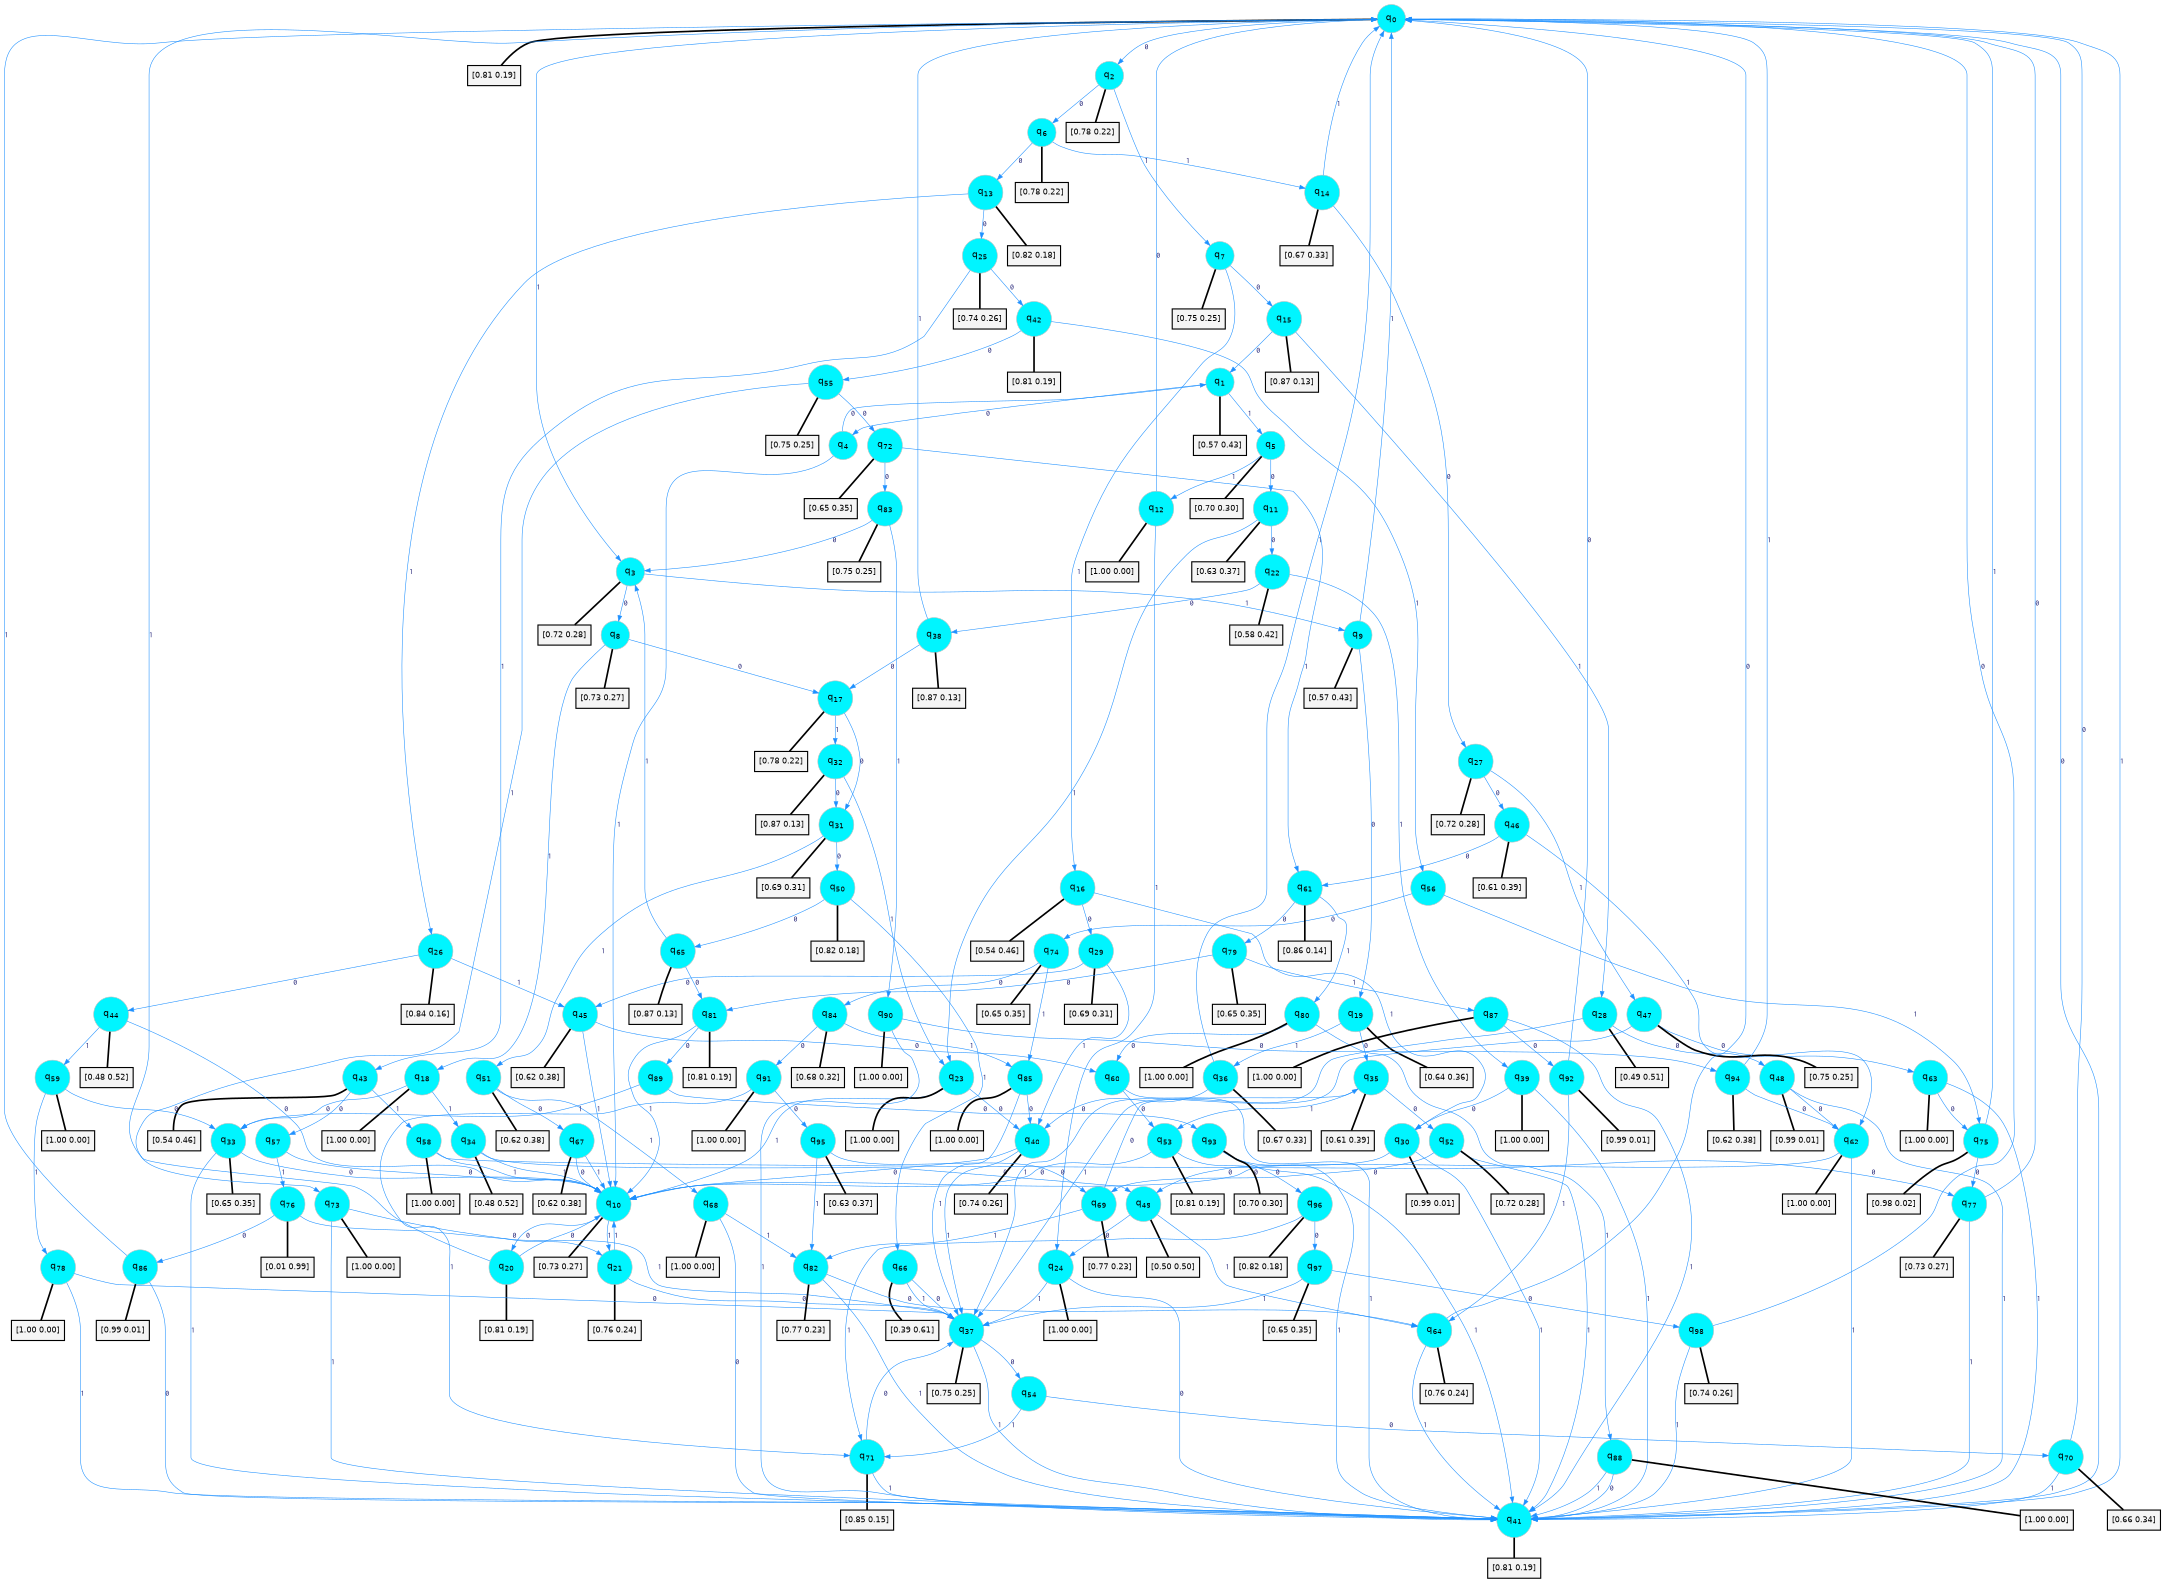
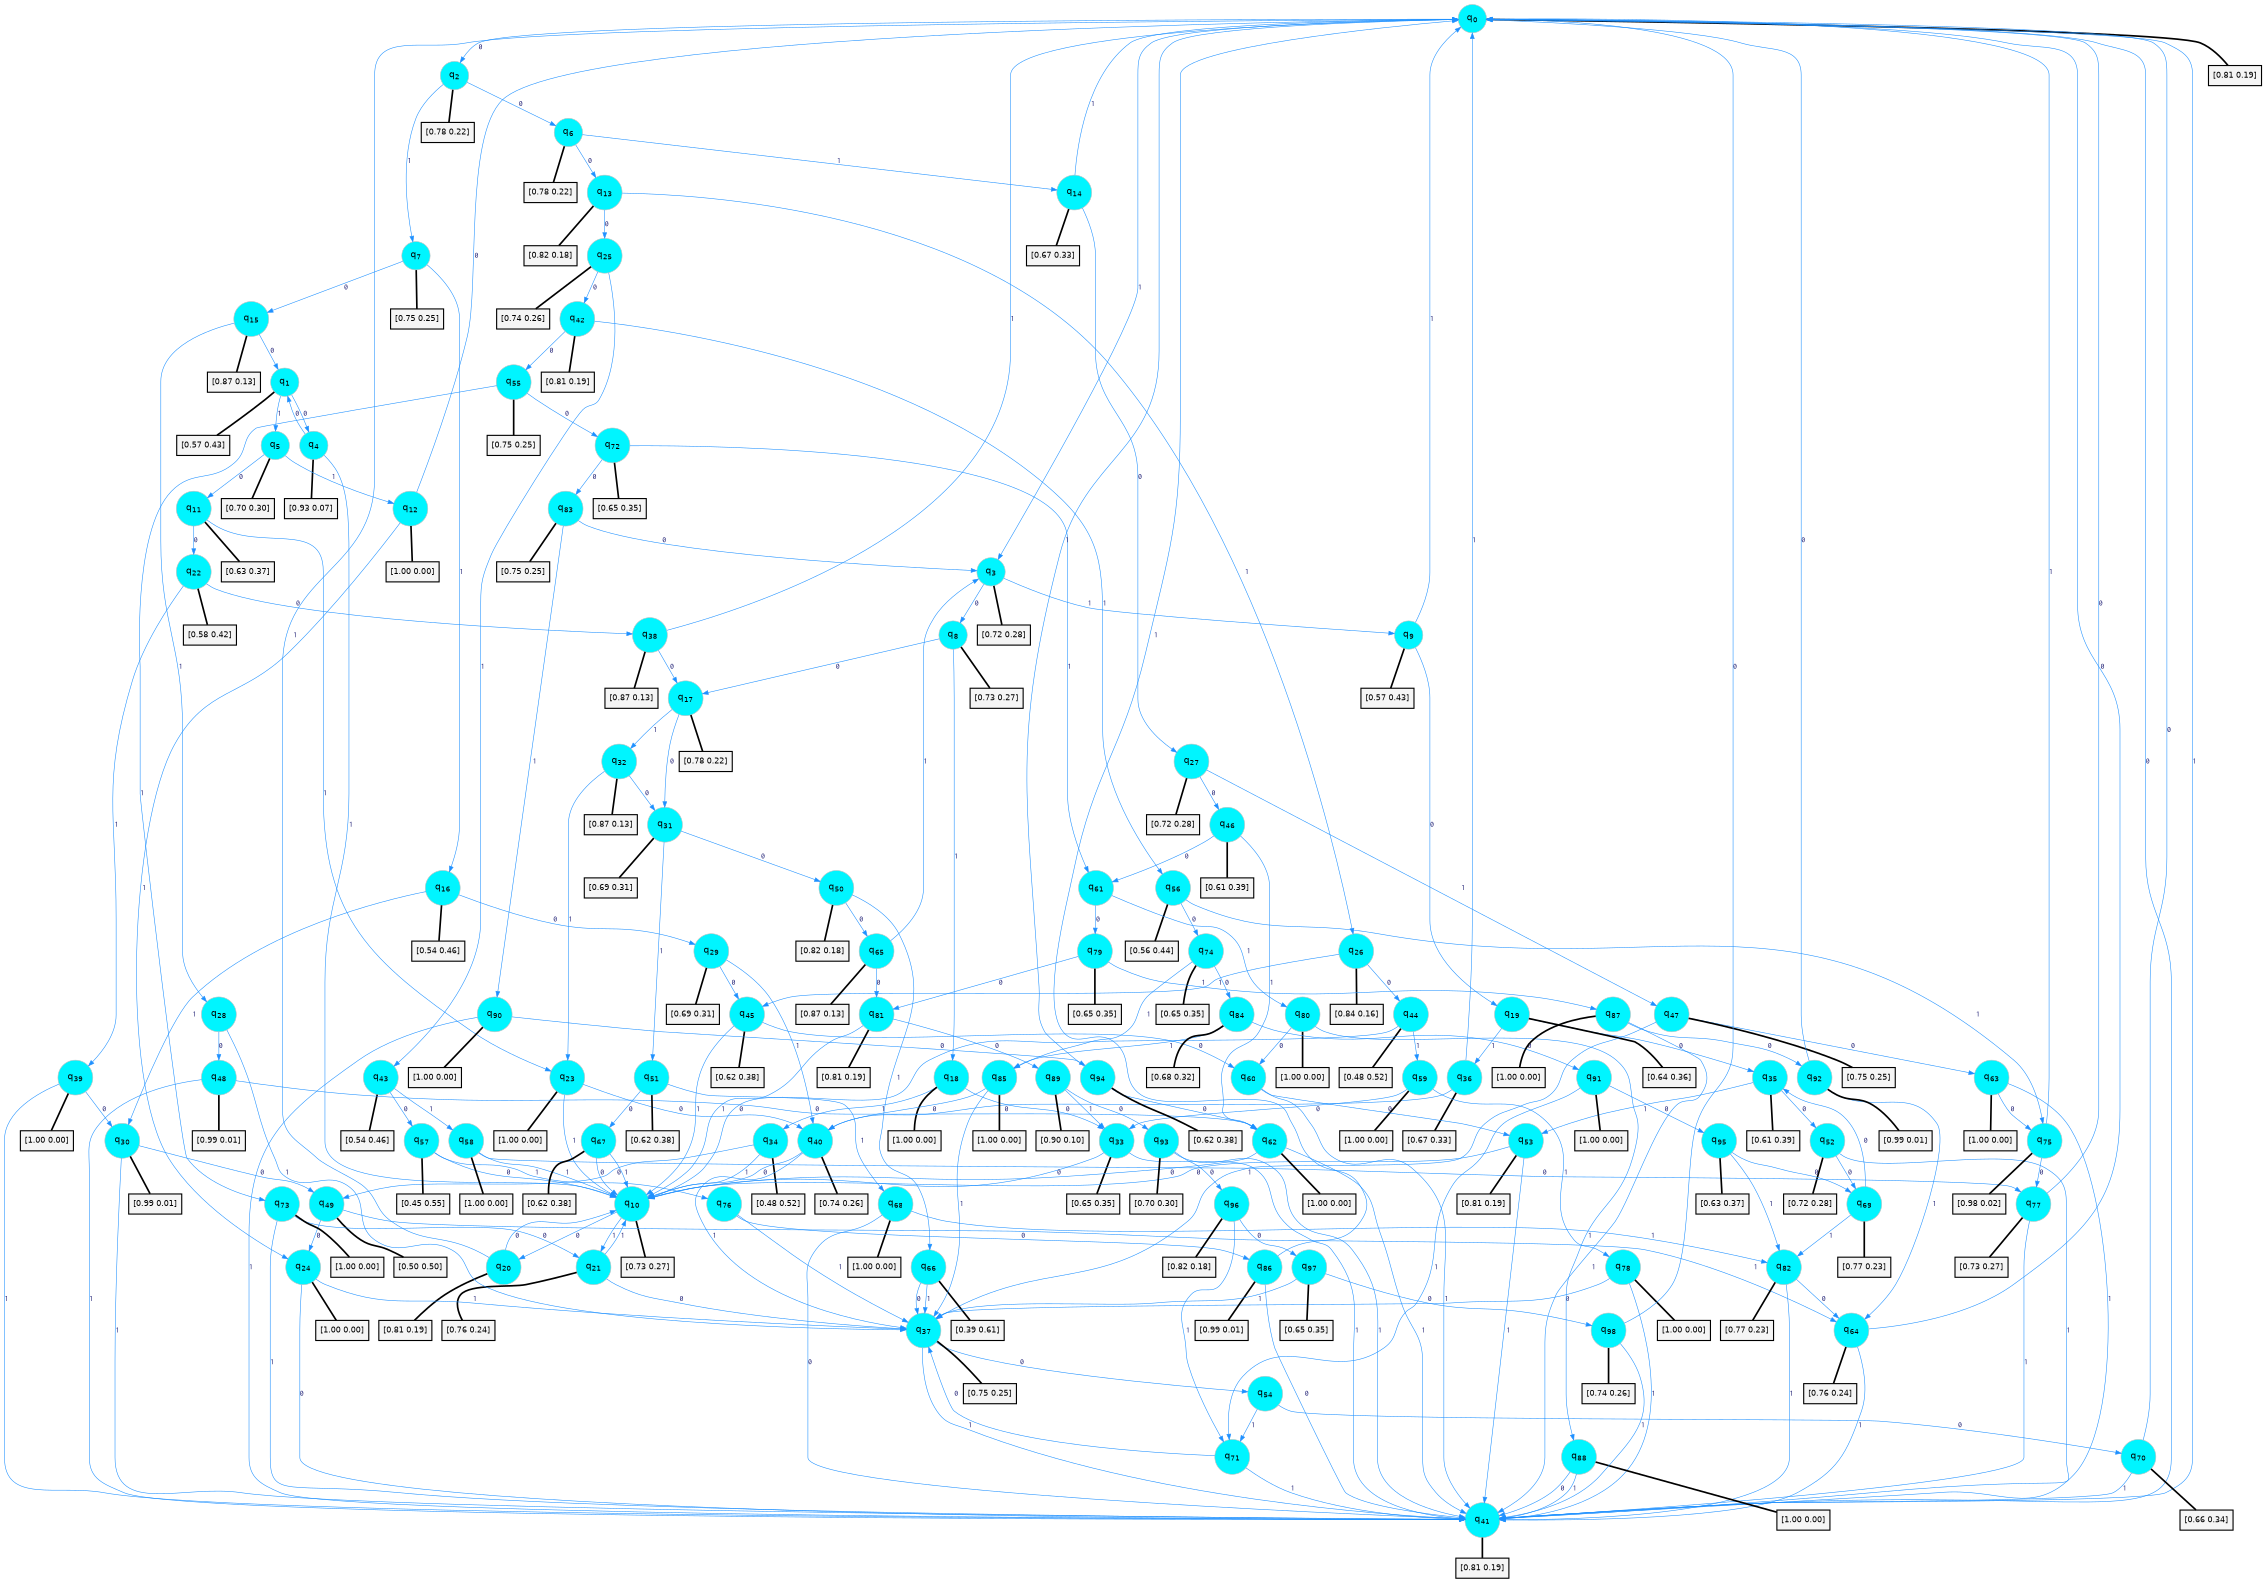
node "[0.93 0.07]": added
node "[0.56 0.44]": added
node "[0.86 0.14]": removed
node "[0.49 0.51]": removed
node "[0.90 0.10]": added
node "[0.45 0.55]": added
node "[0.01 0.99]": removed
node "[0.85 0.15]": removed
